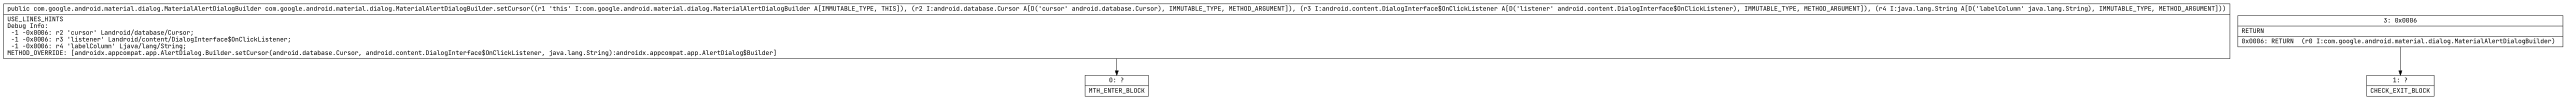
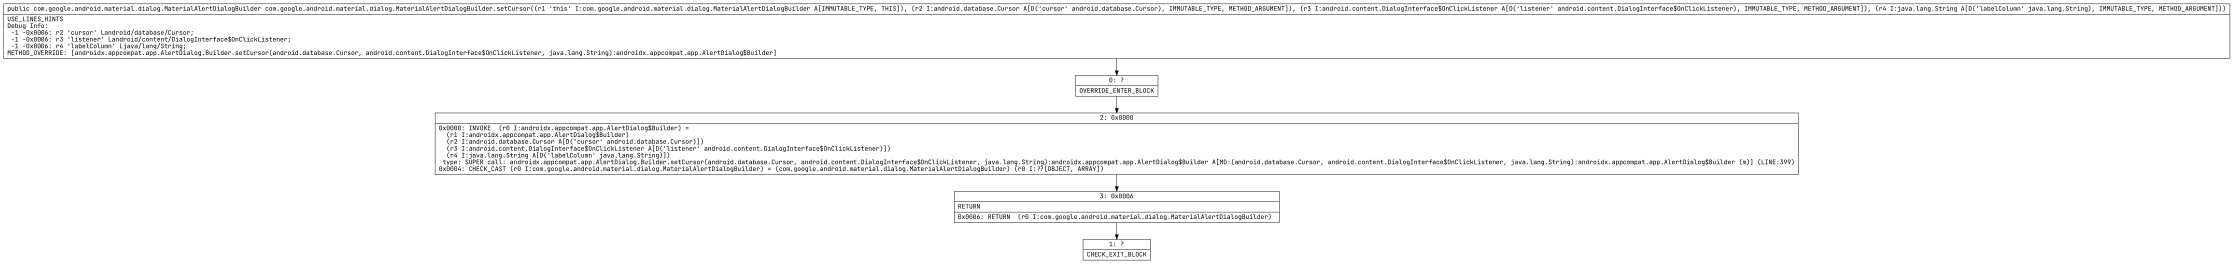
node "0: ?": text "MTH_ENTER_BLOCK" -> "OVERRIDE_ENTER_BLOCK"
node "2: 0x0000": added
